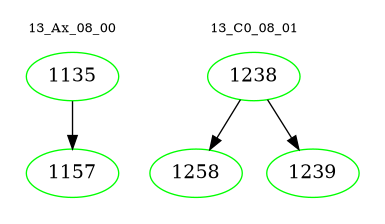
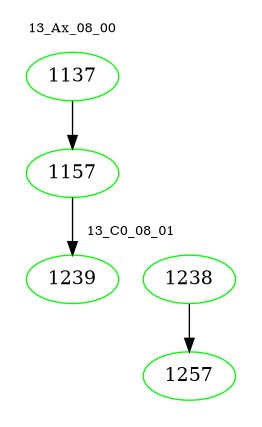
node "1135": label "1135" -> "1137"
edge "1238" -> "1239": now "1157" -> "1239"
node "1258": label "1258" -> "1257"
